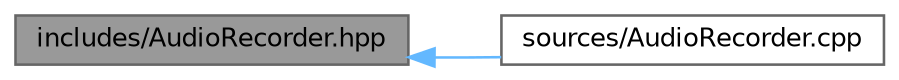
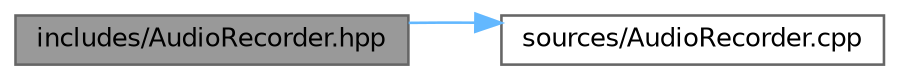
edge "sources/AudioRecorder.cpp" -> "includes/AudioRecorder.hpp": reversed
